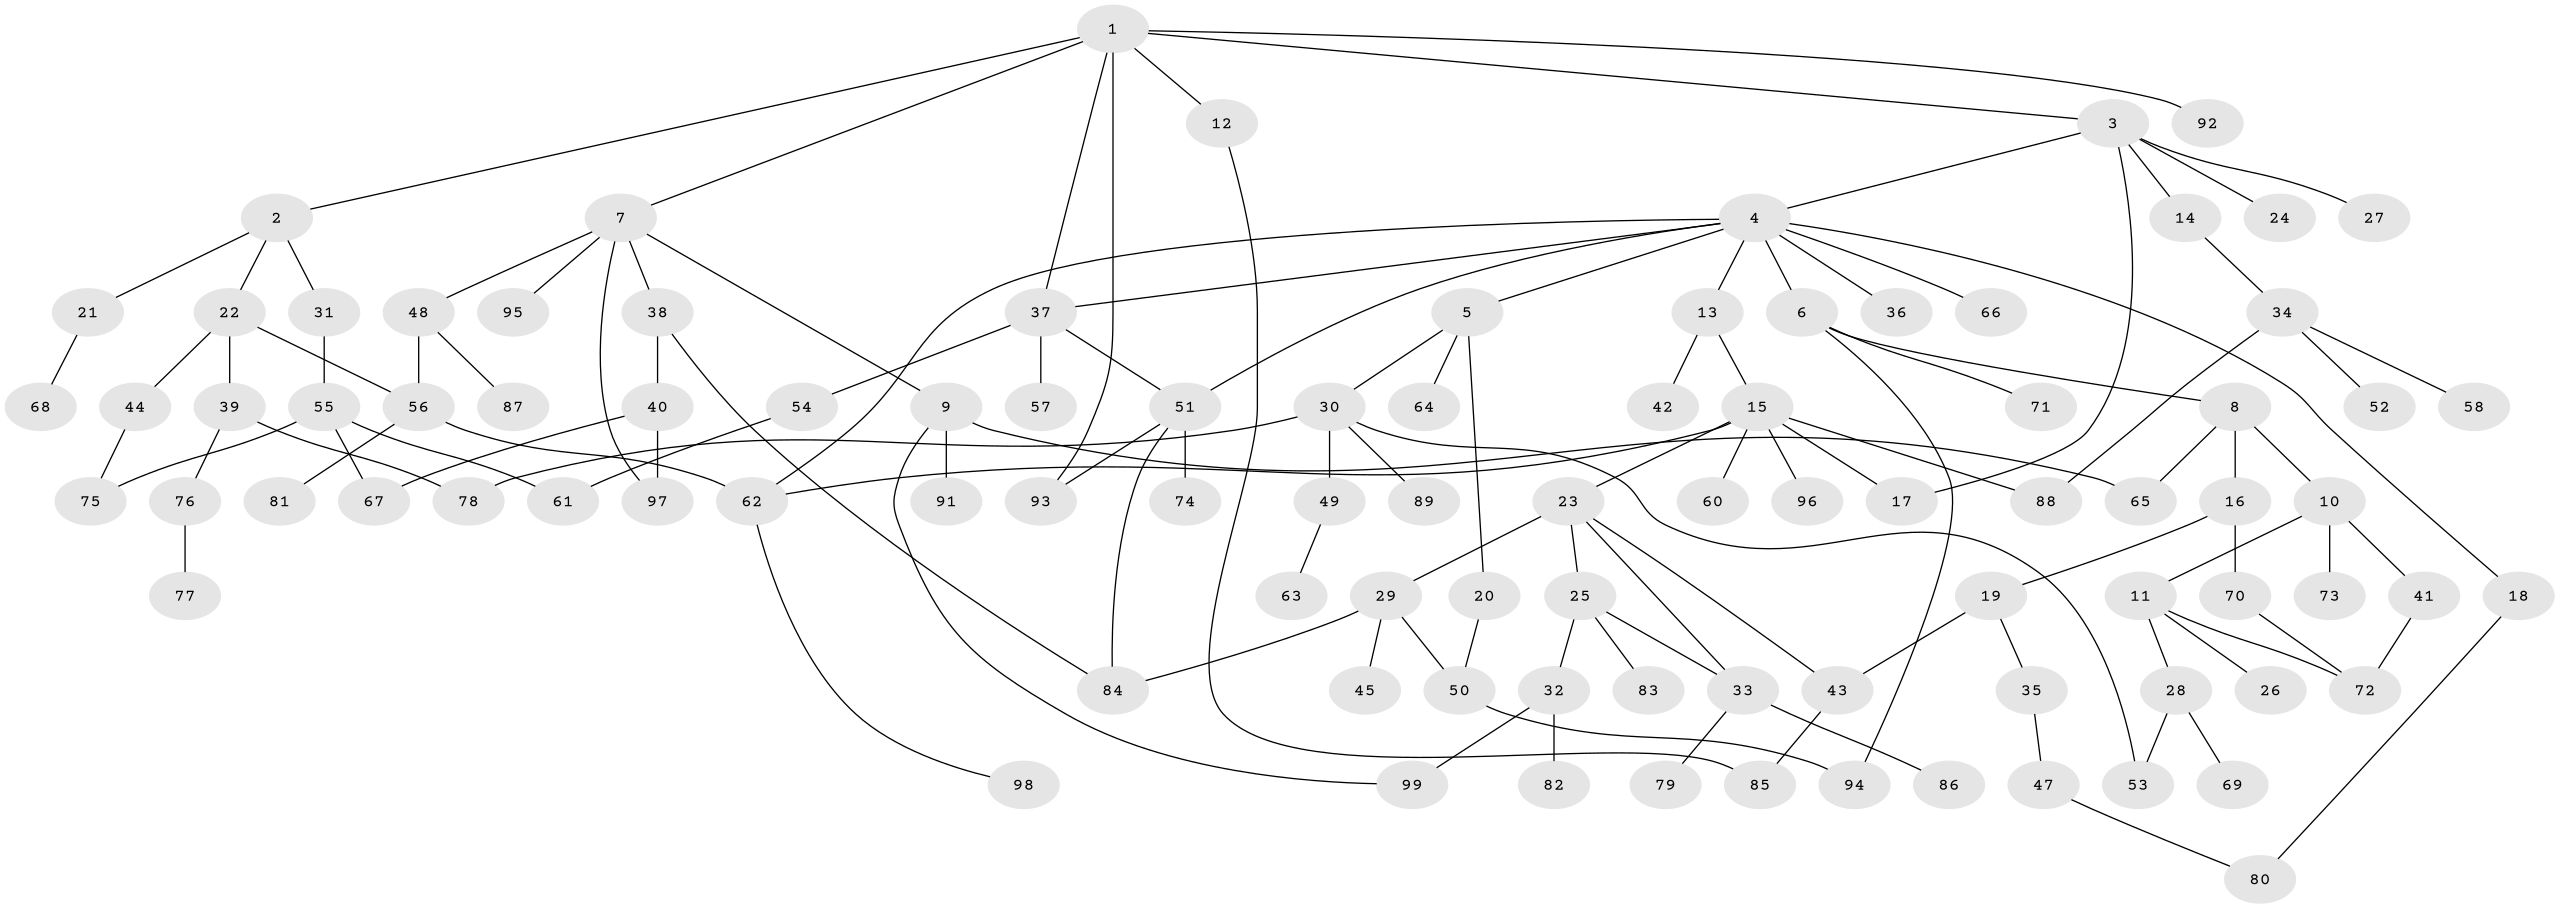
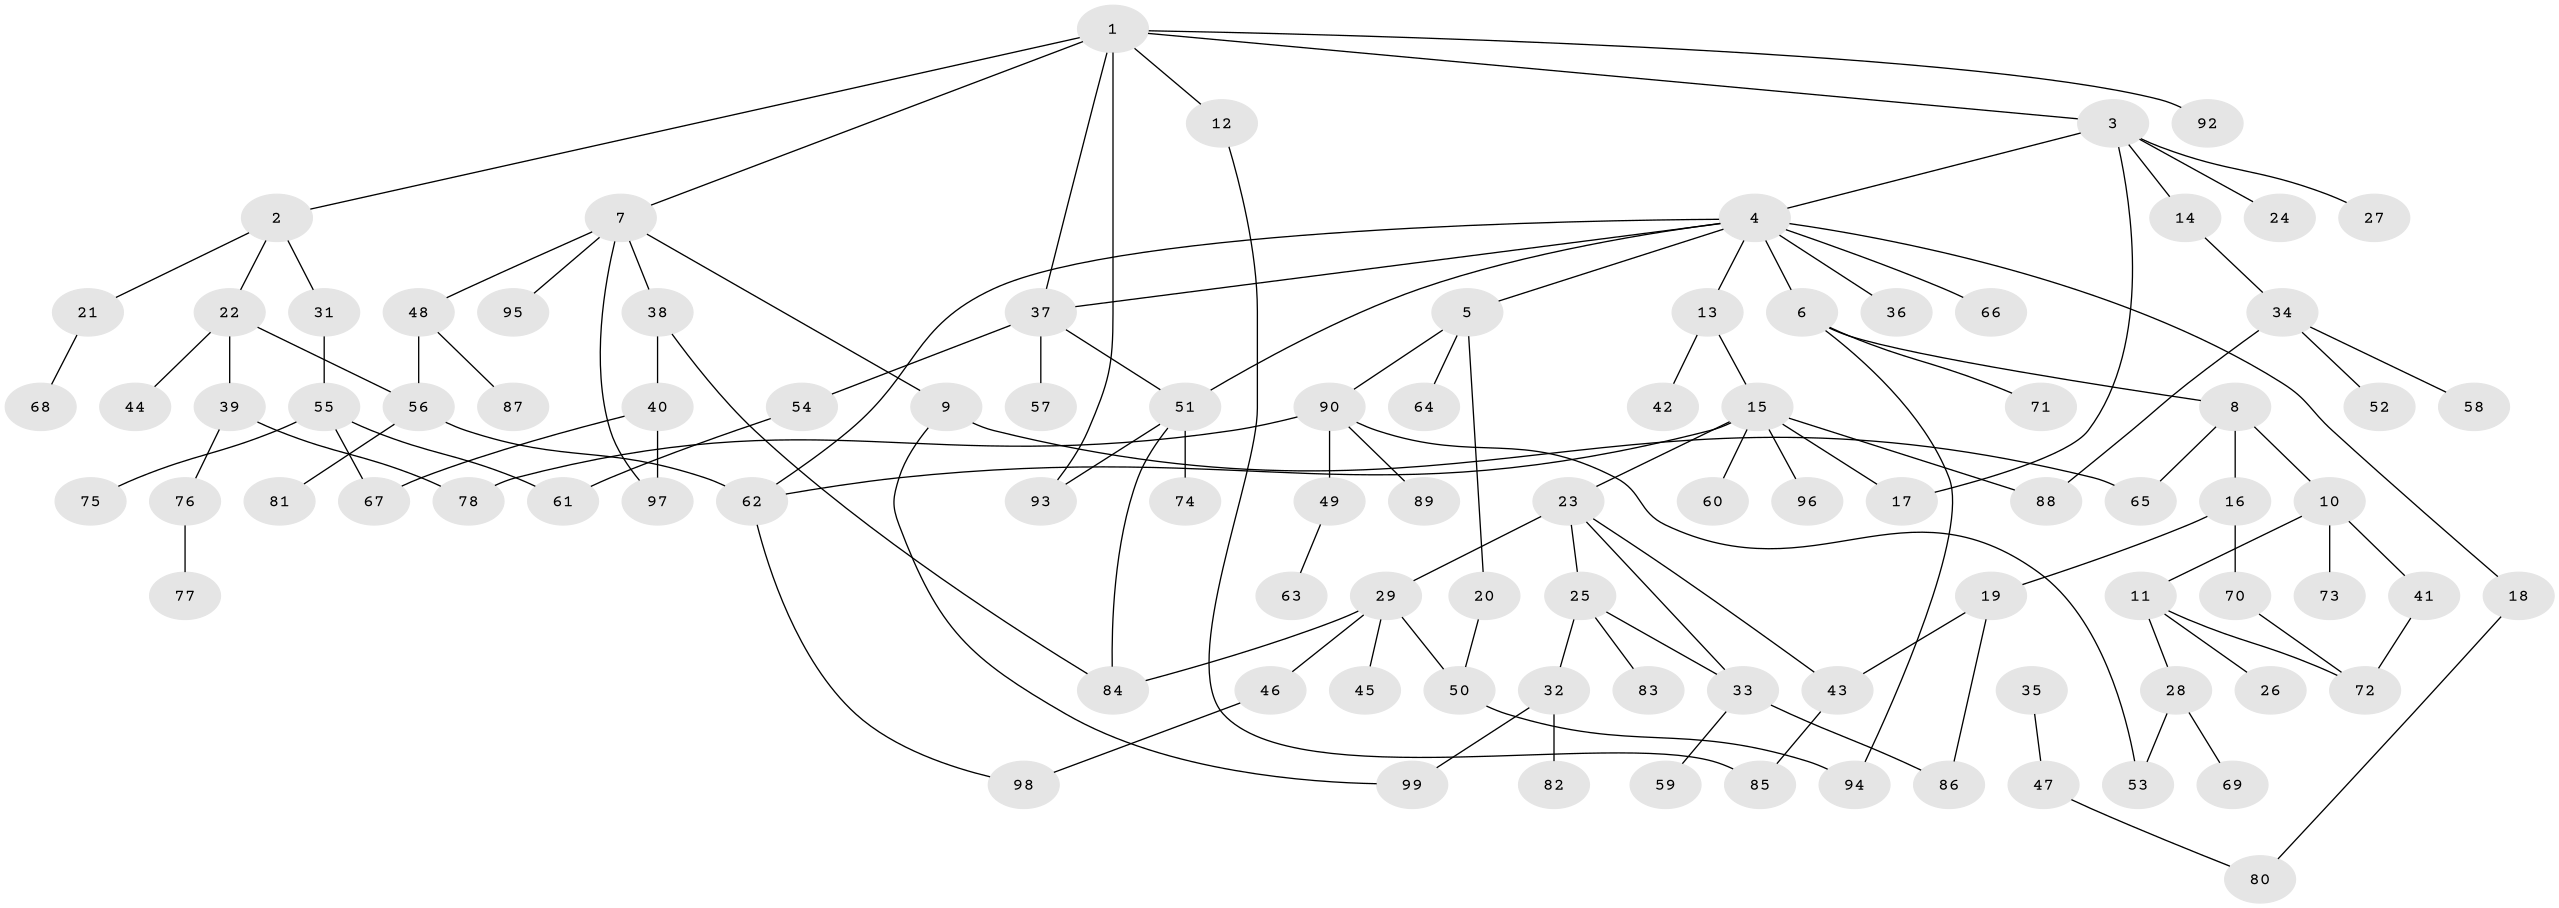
node "30": label "30" -> "90"
edge "44" -- "75": removed
node "91": removed
edge "19" -- "35": now "19" -- "86"
node "46": added
node "79": label "79" -> "59"
